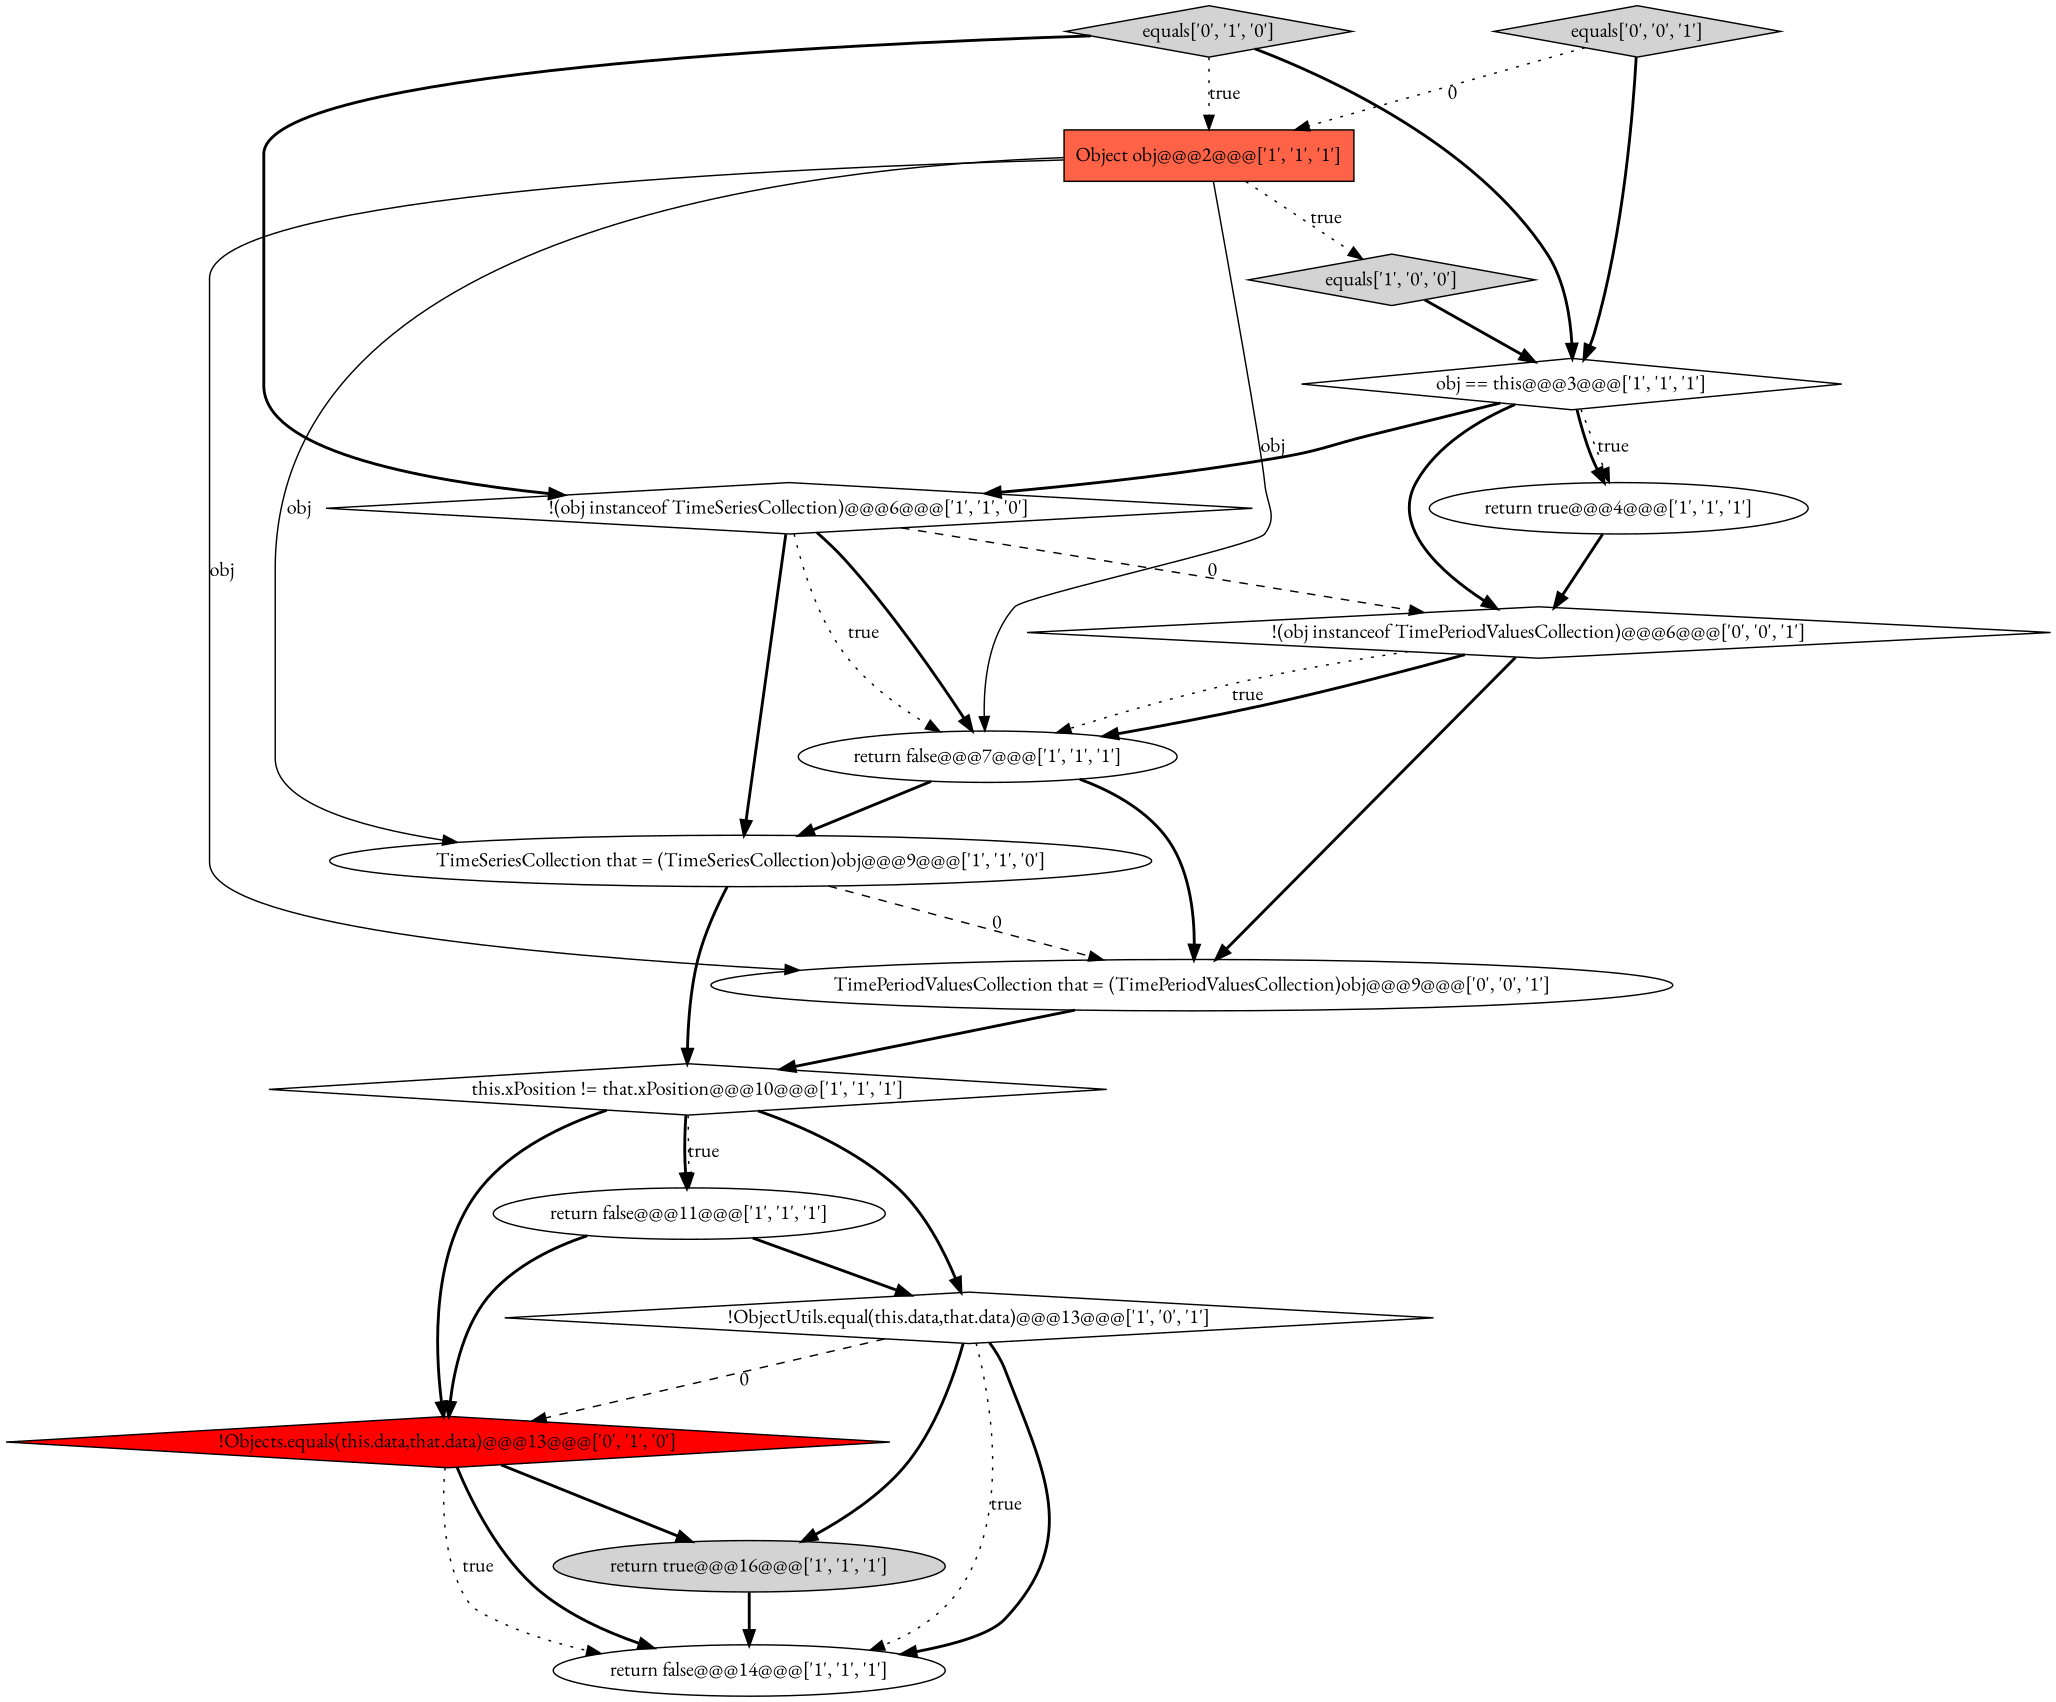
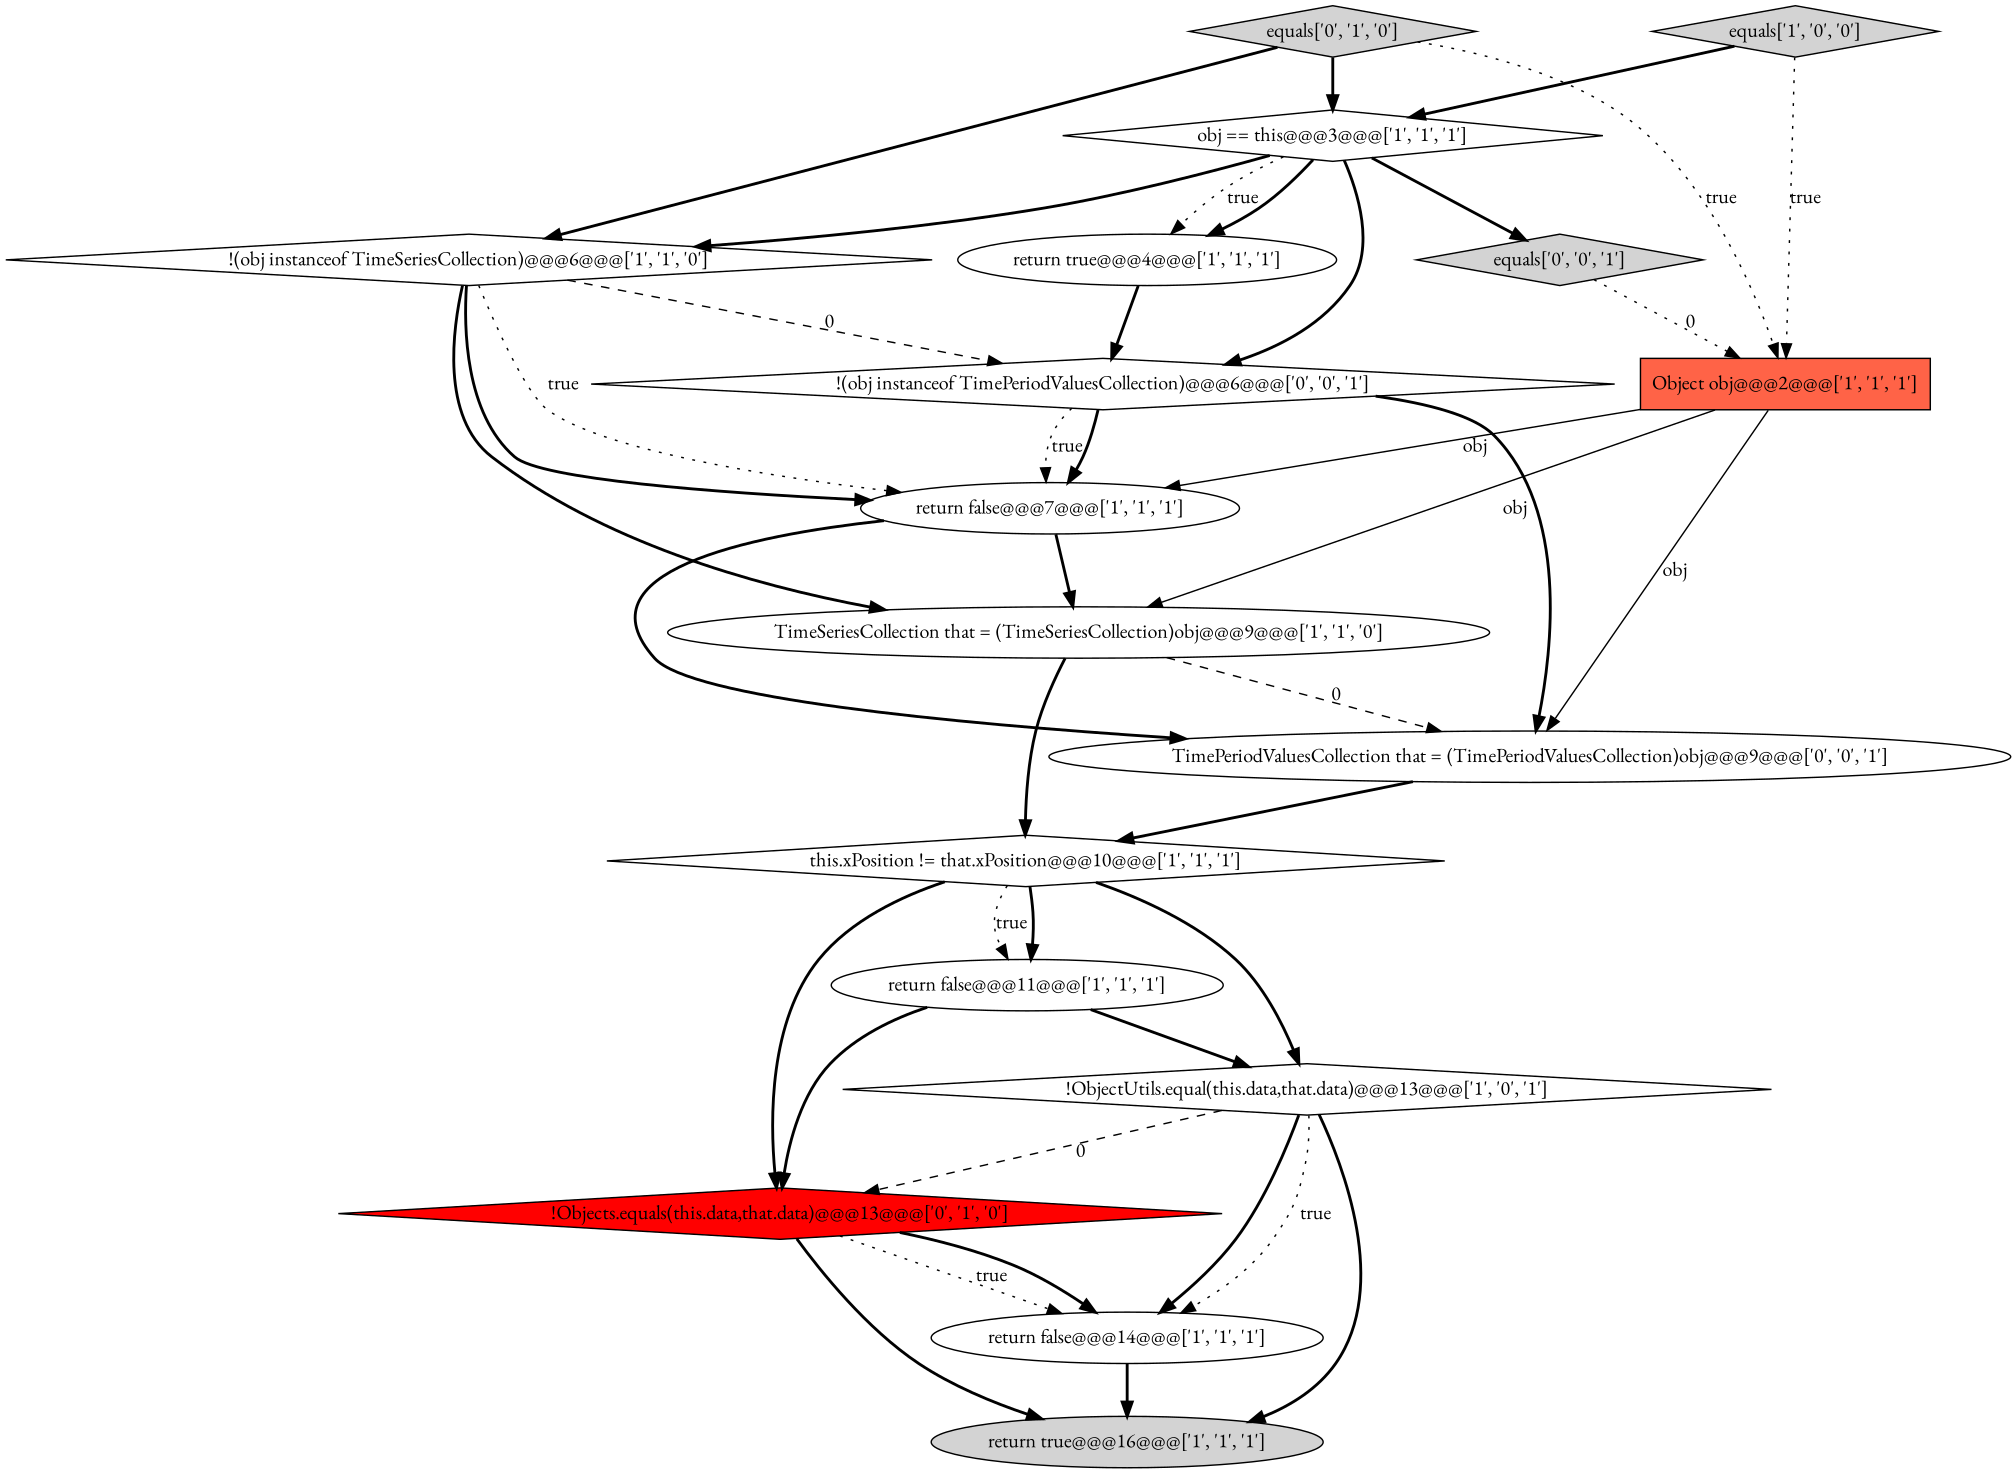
edge "equals['0', '0', '1']" -> "obj == this@@@3@@@['1', '1', '1']": reversed
edge "Object obj@@@2@@@['1', '1', '1']" -> "equals['1', '0', '0']": reversed
edge "return true@@@16@@@['1', '1', '1']" -> "return false@@@14@@@['1', '1', '1']": reversed
